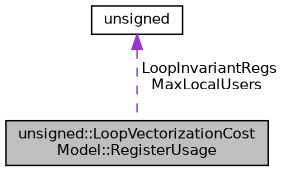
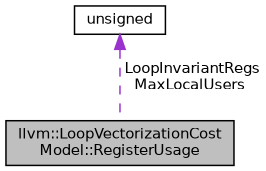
node "unsigned::LoopVectorizationCost Model::RegisterUsage": label "unsigned::LoopVectorizationCost Model::RegisterUsage" -> "llvm::LoopVectorizationCost Model::RegisterUsage"
